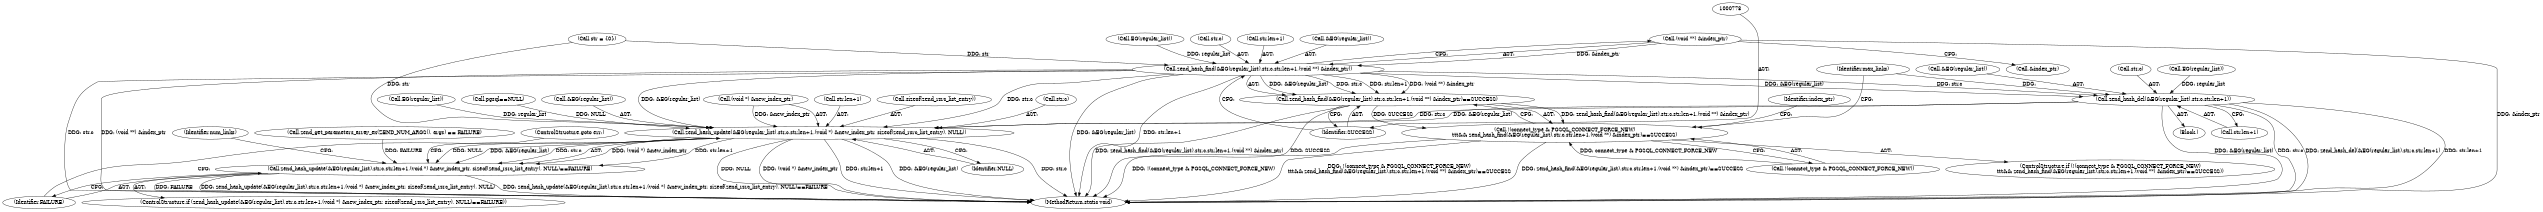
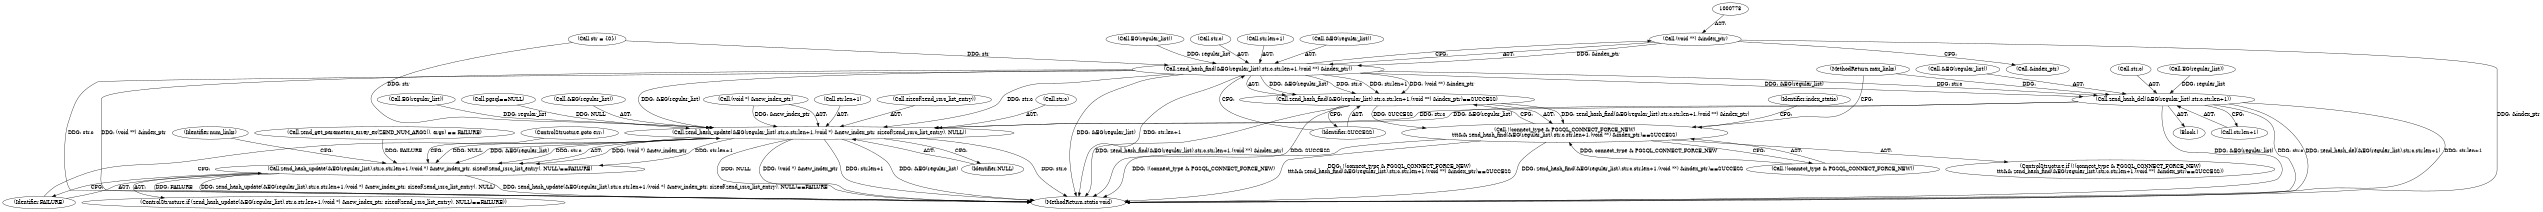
node "(Identifier,max_links)": label "(Identifier,max_links)" -> "(MethodReturn,max_links)"
node "(Identifier,index_ptr)": label "(Identifier,index_ptr)" -> "(Identifier,index_static)"
edge "1000778" -> "(Identifier,SUCCESS)": now "1000778" -> "(Call,(void **) &index_ptr)"
